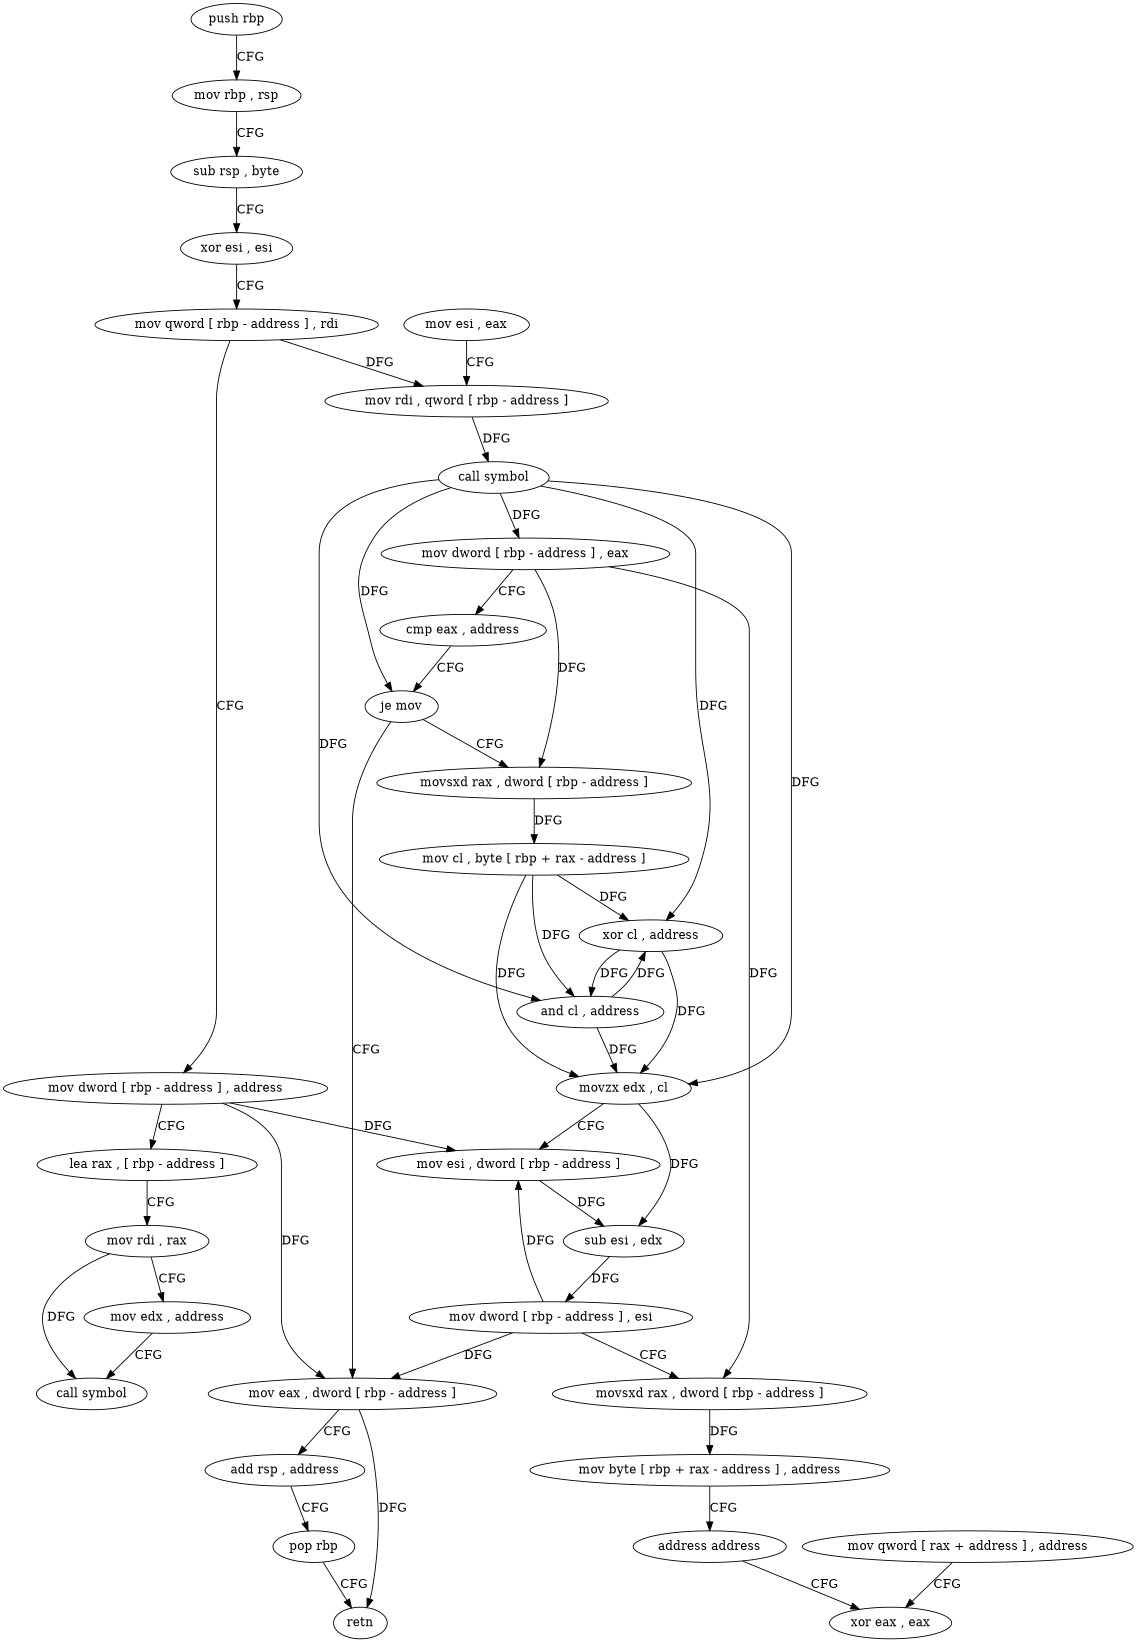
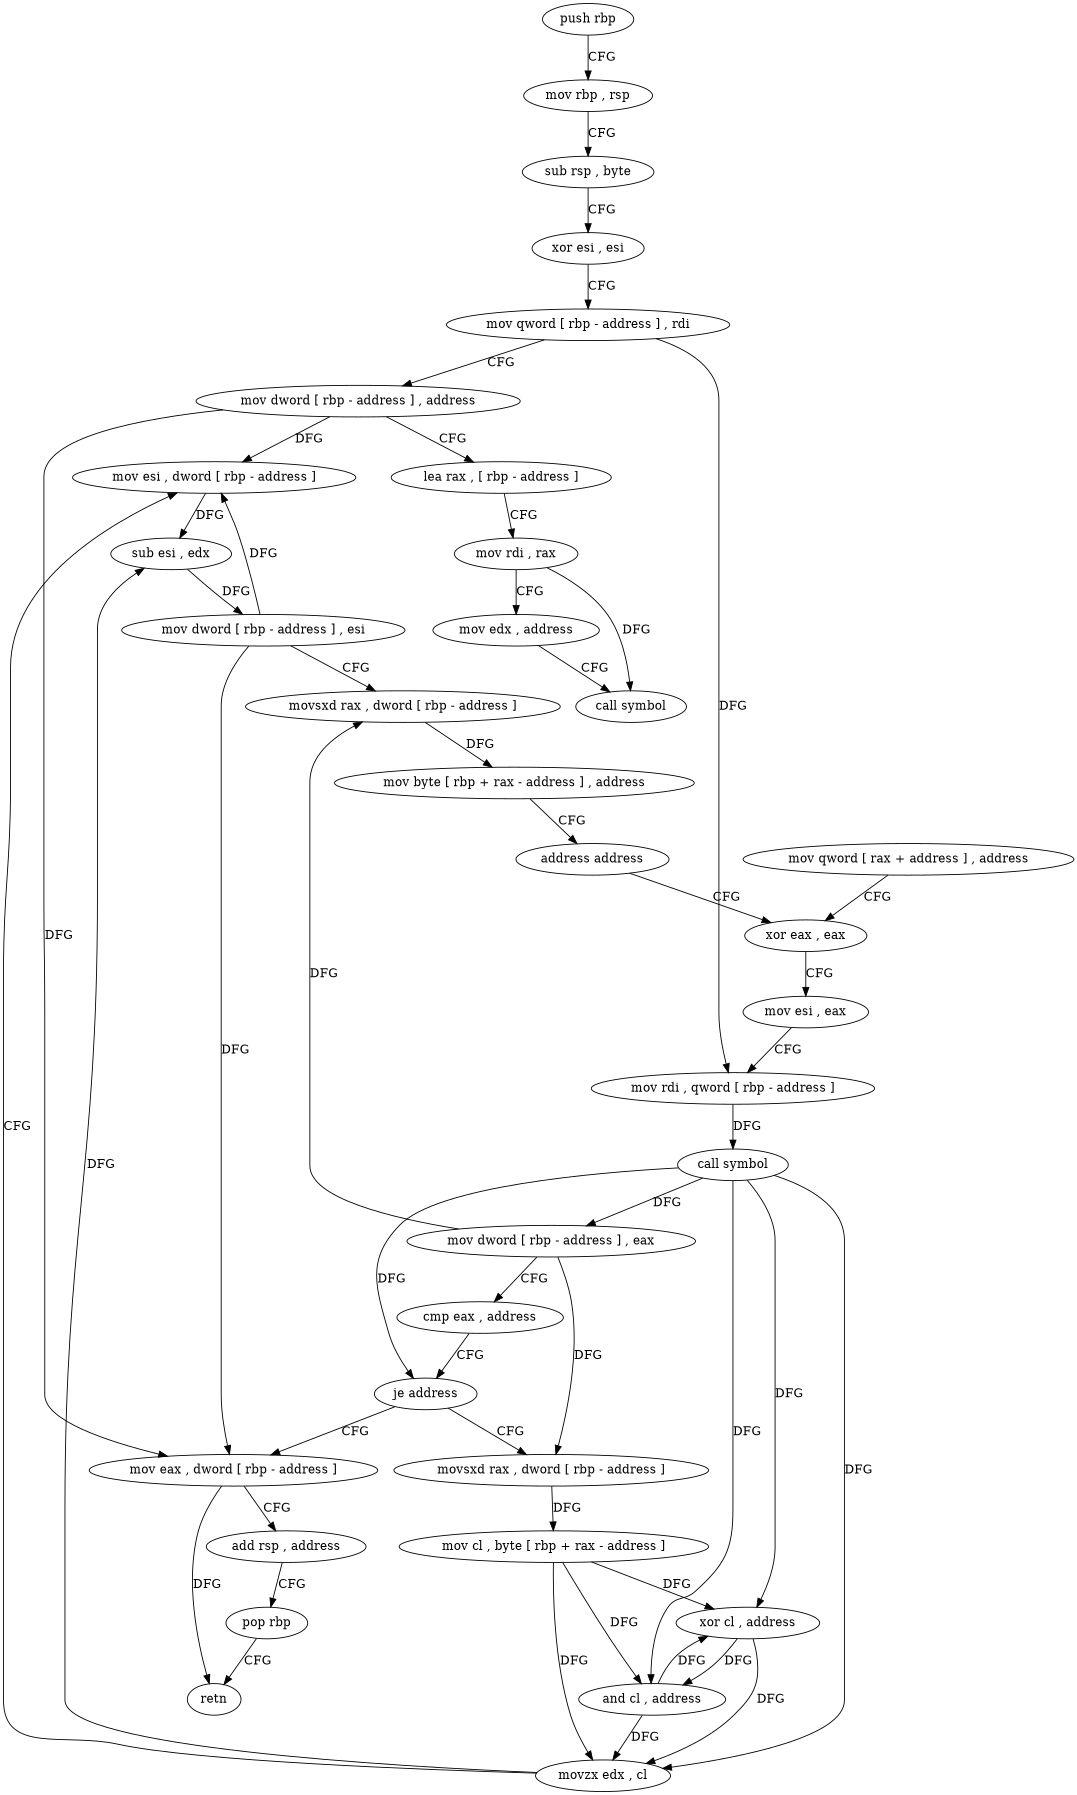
node "je mov": label "je mov" -> "je address"
edge "xor eax , eax" -> "mov esi , eax": added, label "CFG"
